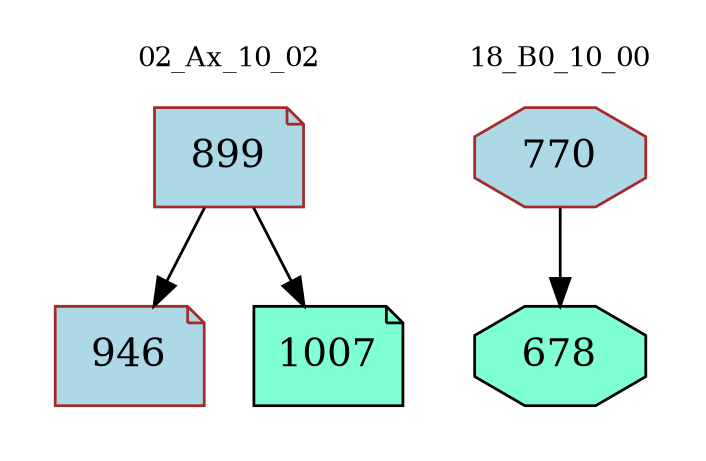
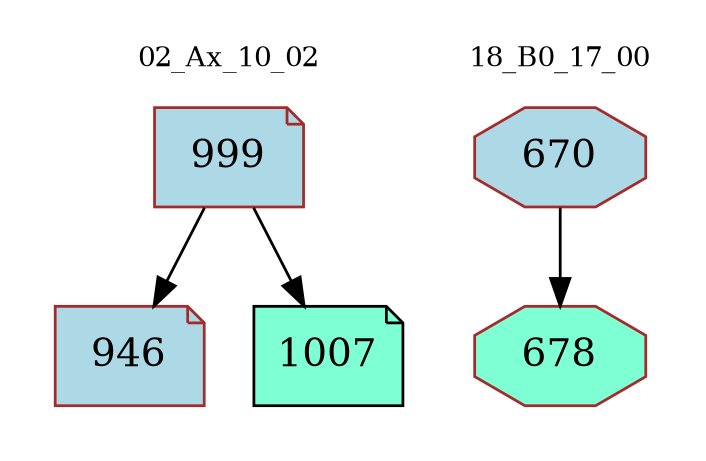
cluster "18_B0_10_00": label "18_B0_10_00" -> "18_B0_17_00"
node "899": label "899" -> "999"
node "770": label "770" -> "670"
node "678": color black -> brown
